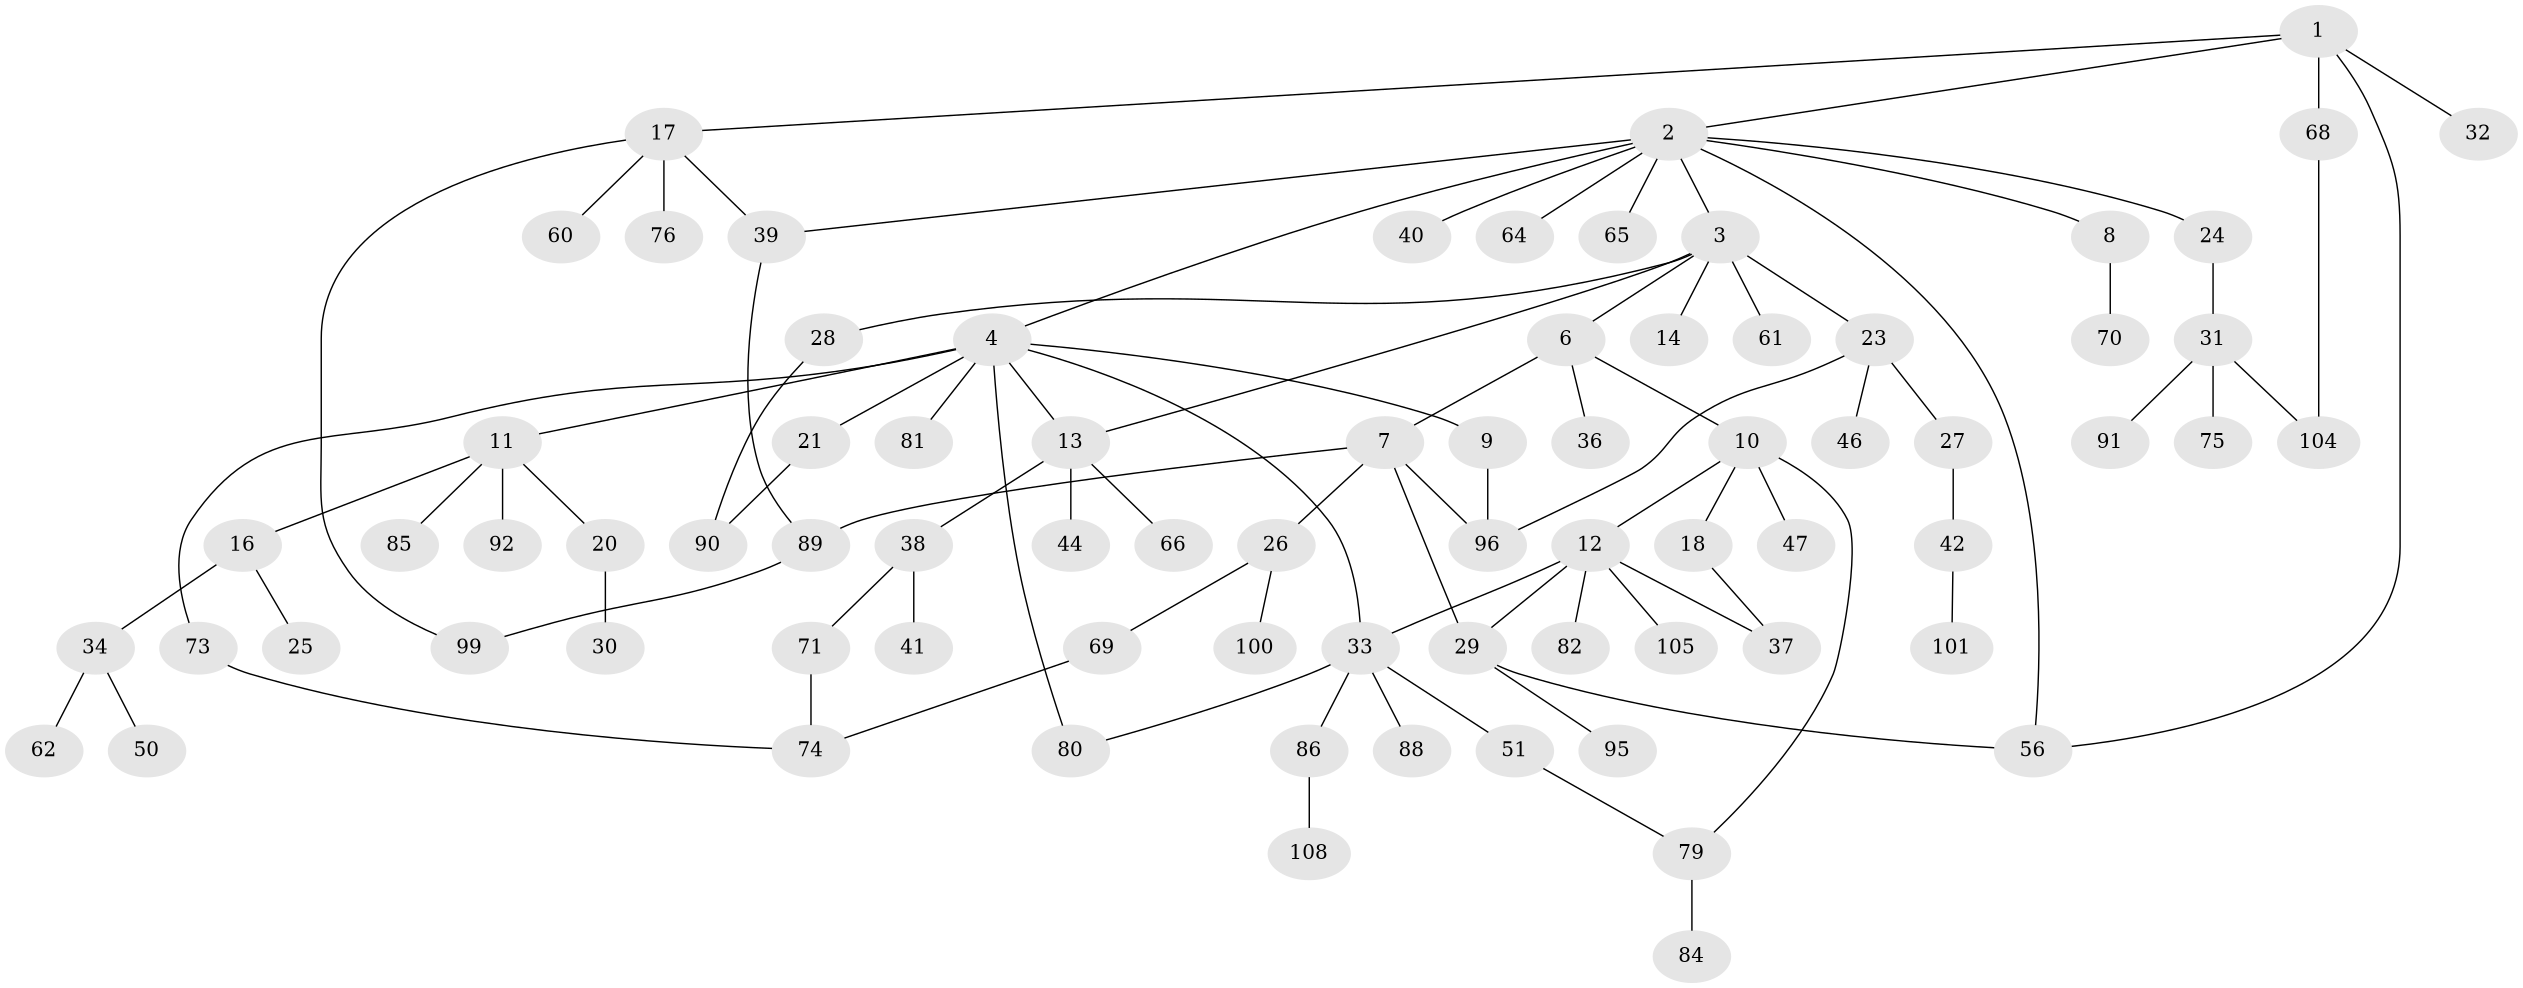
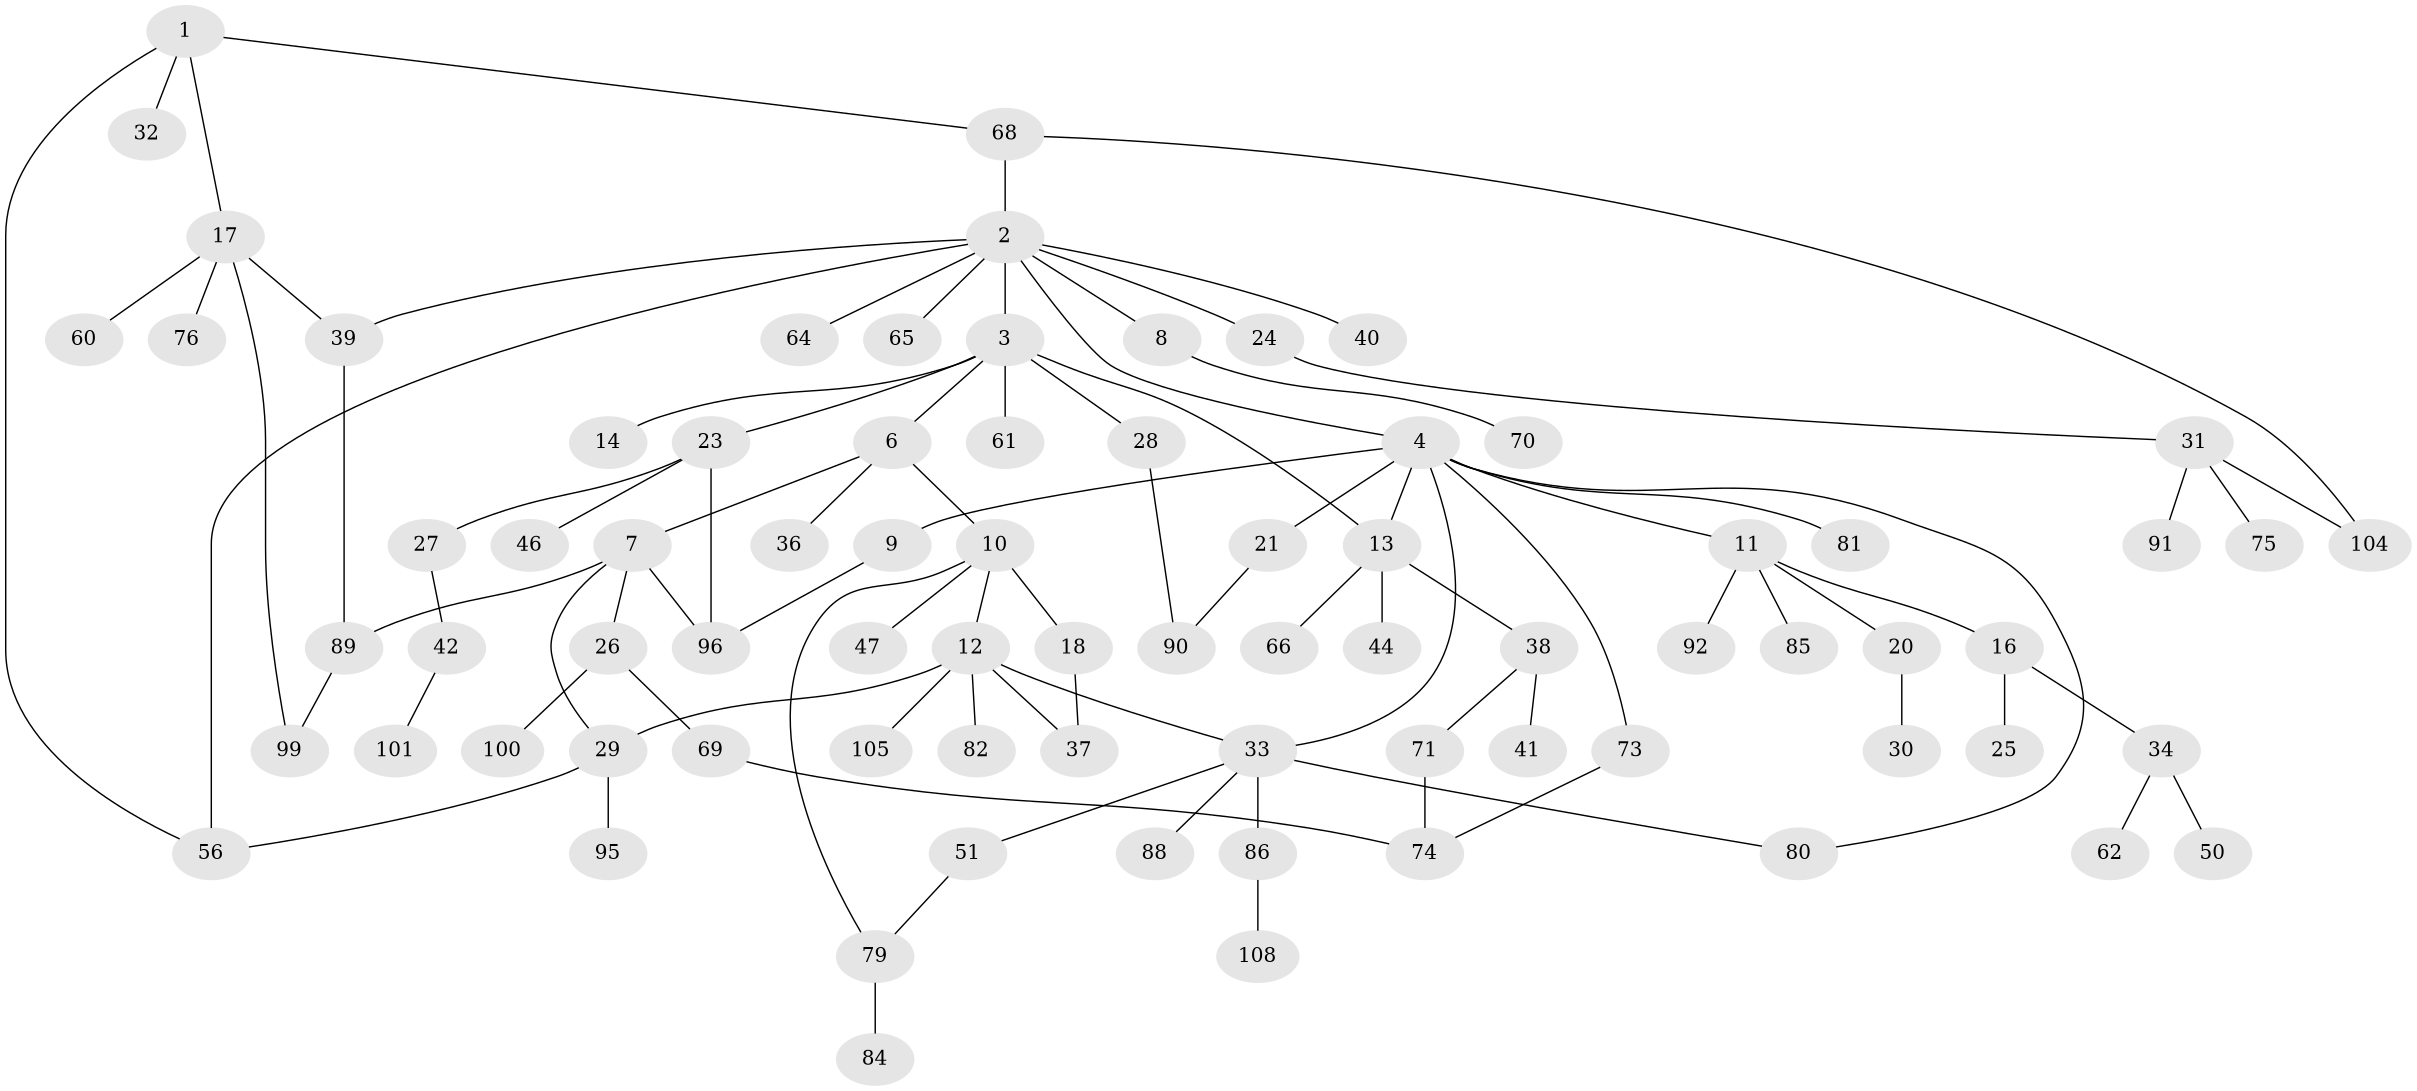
edge "1" -- "2": now "68" -- "2"
